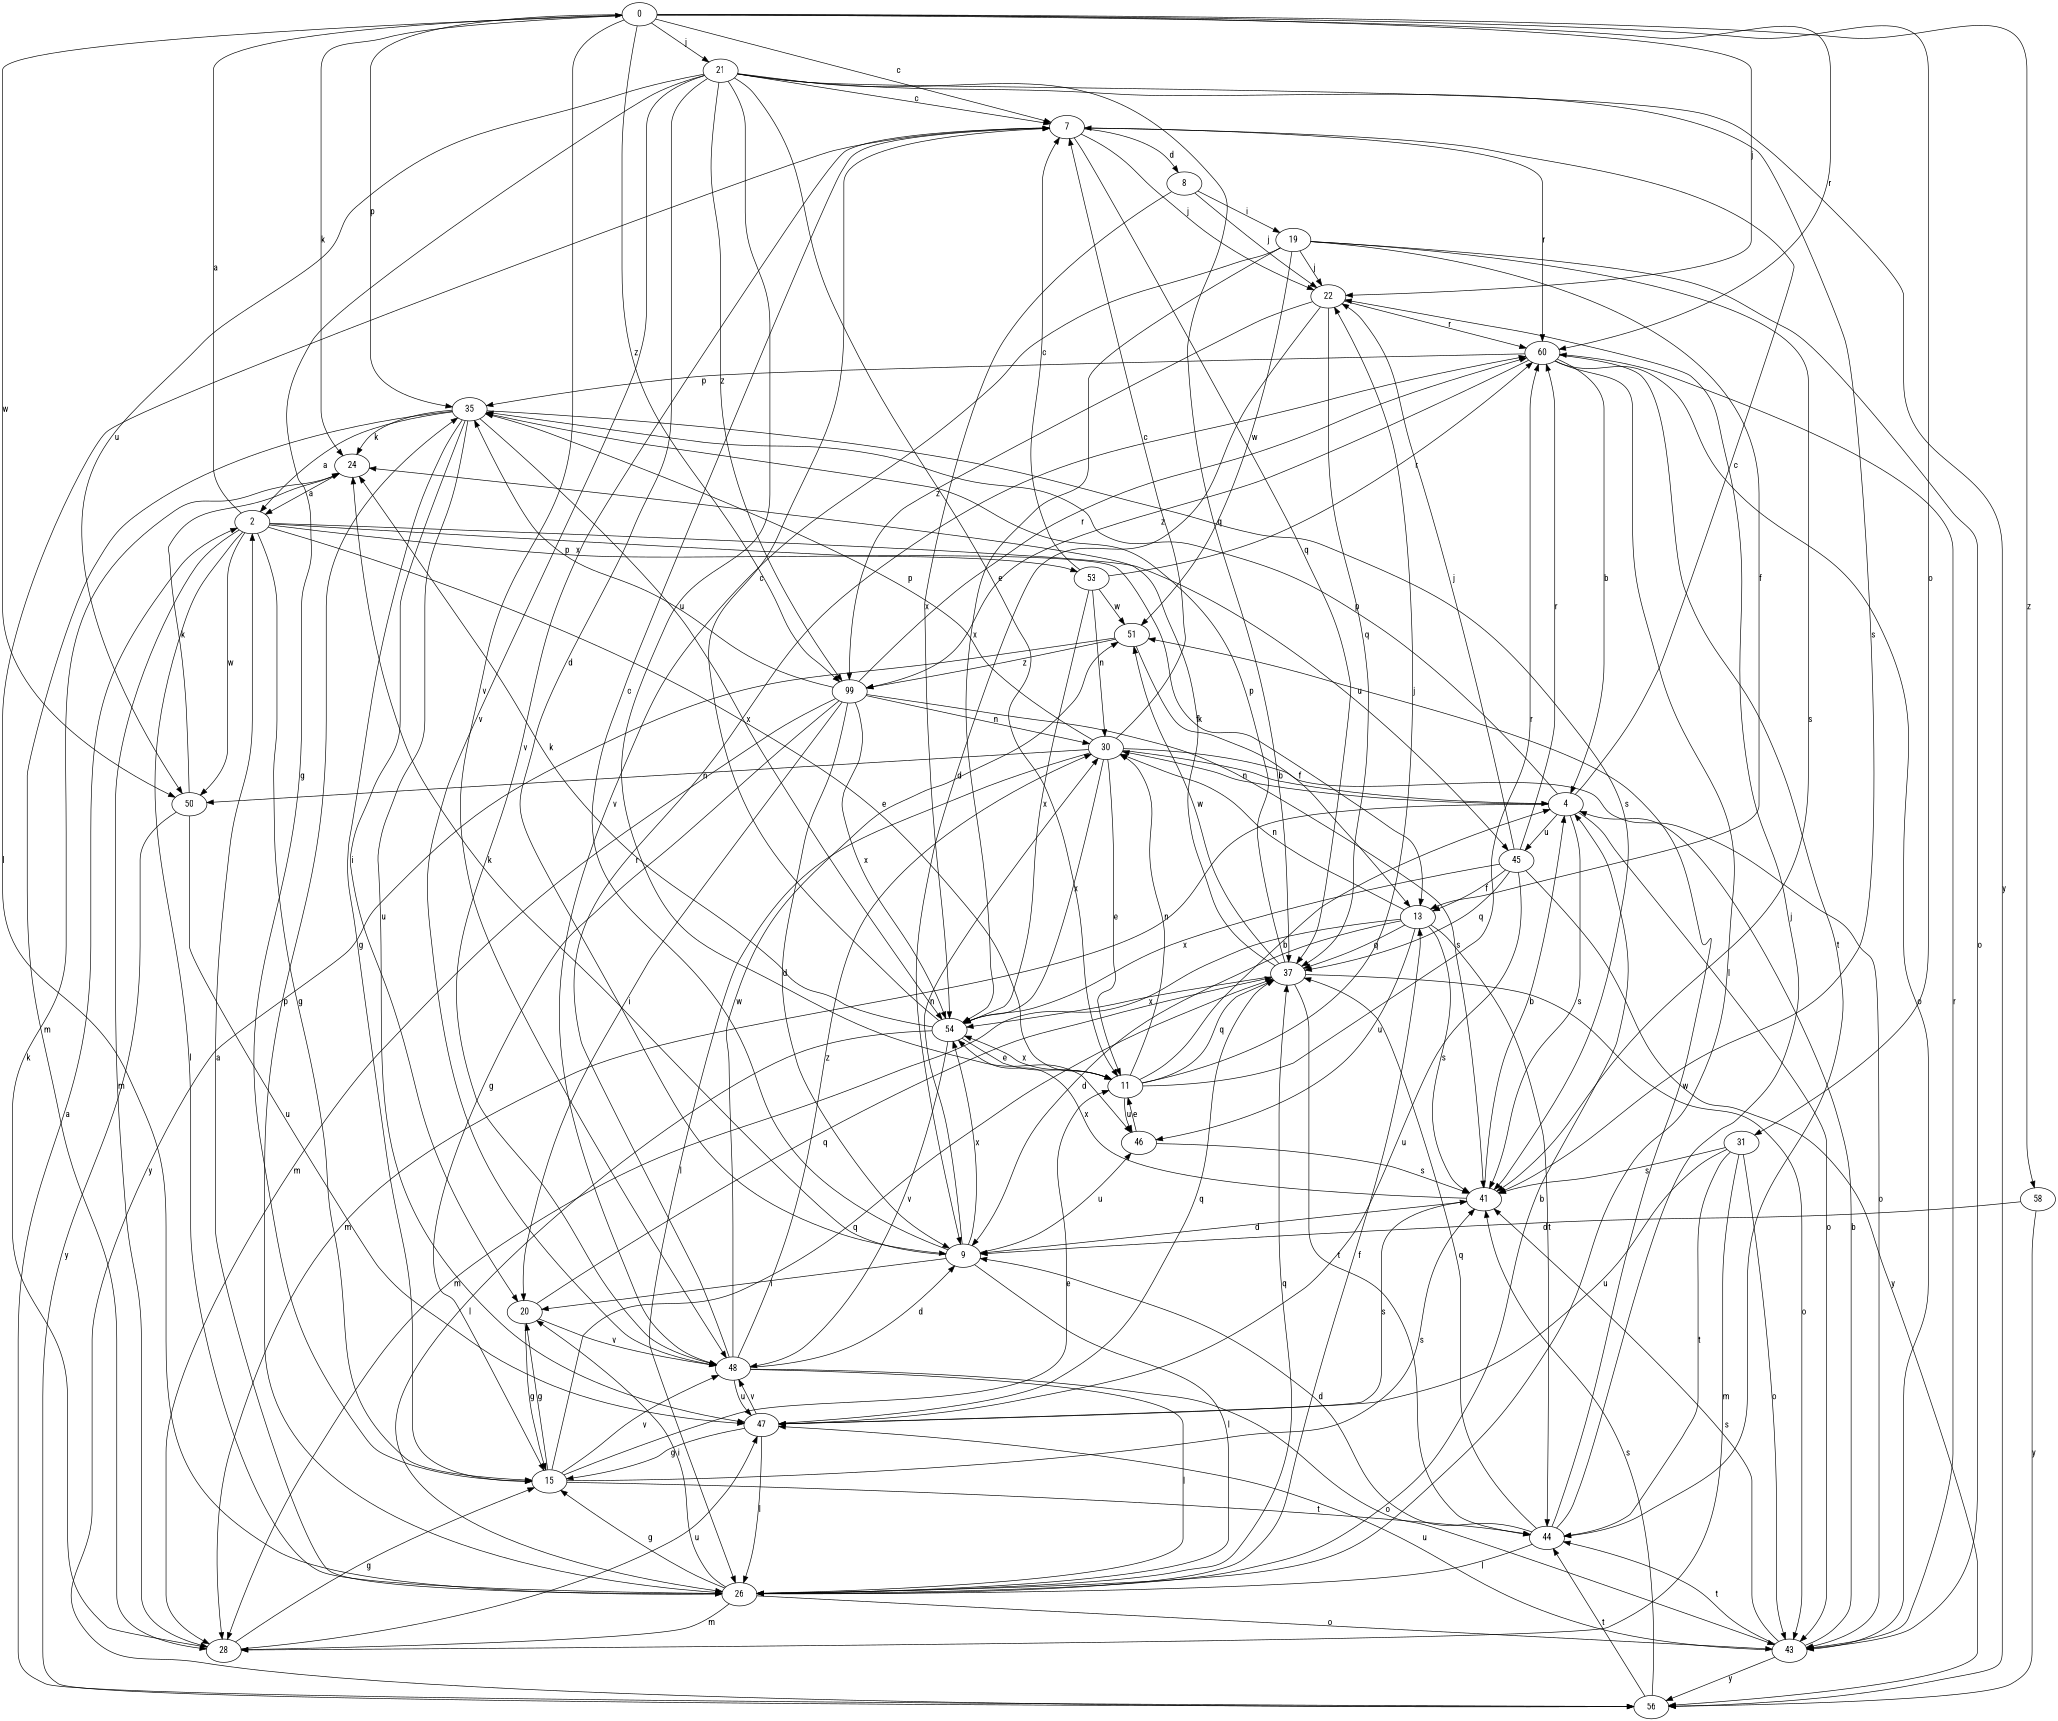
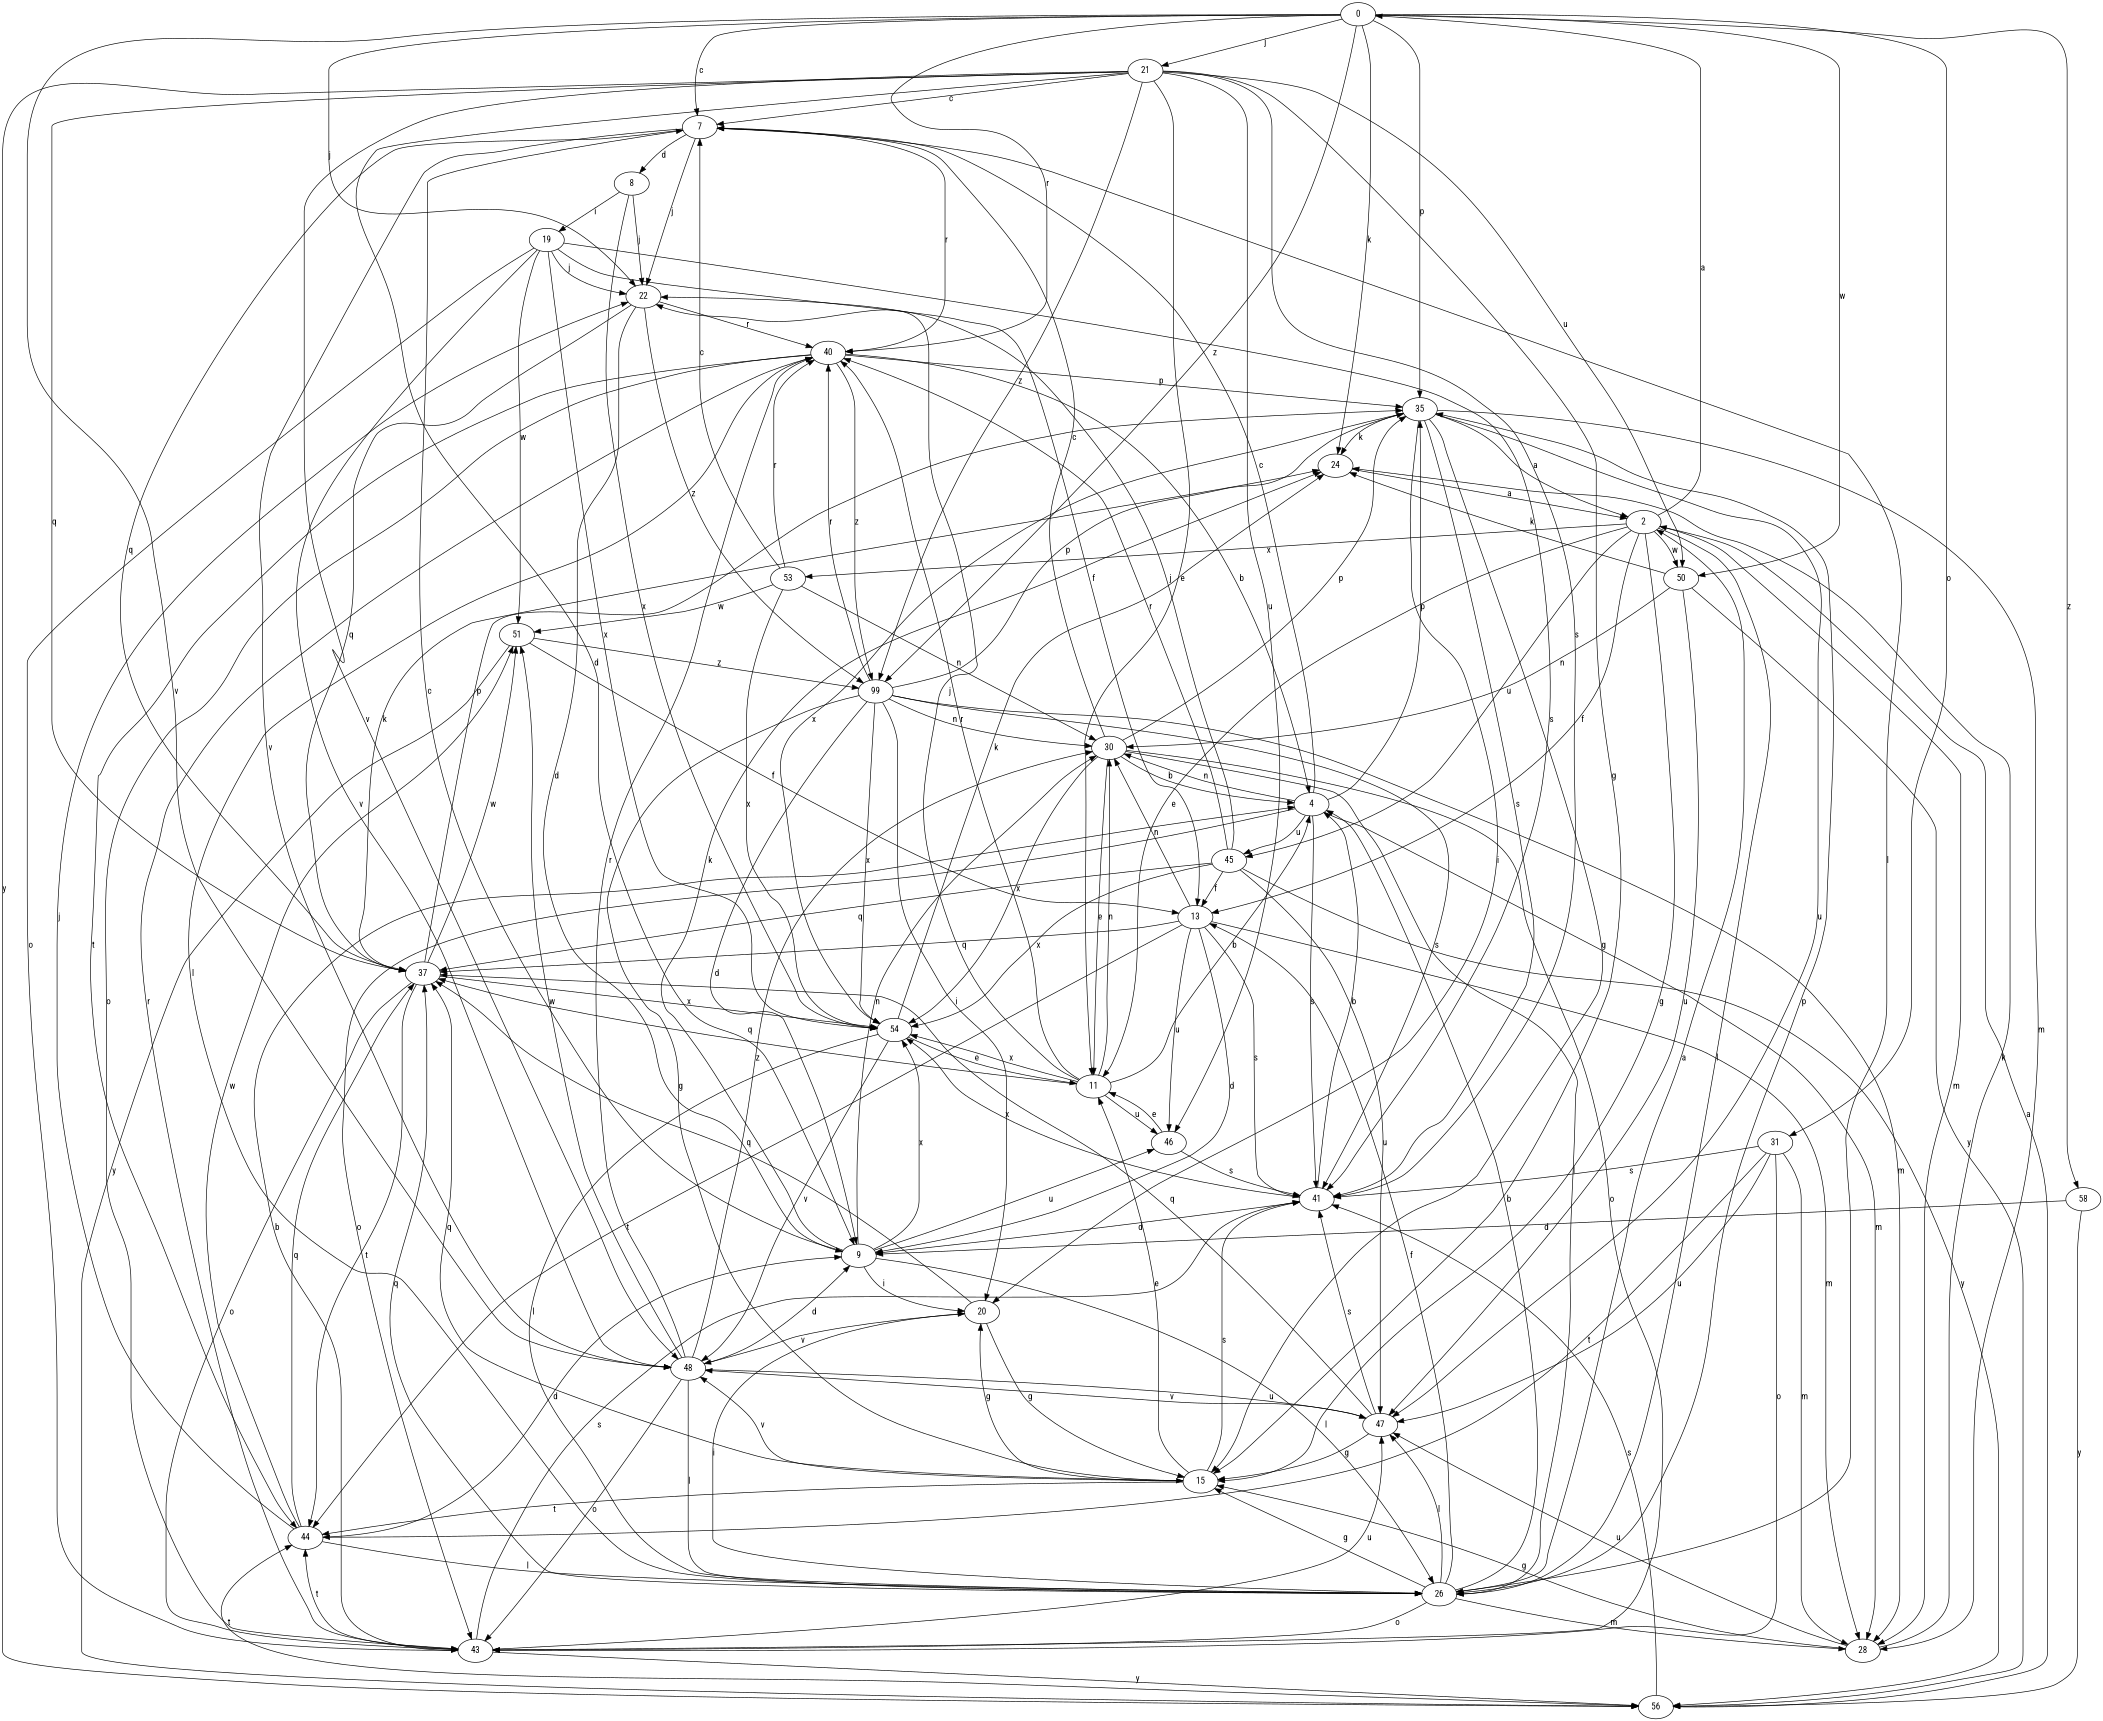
node "60": label "60" -> "40"
edge "54" -> "7": removed, label "c"
edge "30" -> "50": reversed
edge "47" -> "26": reversed
